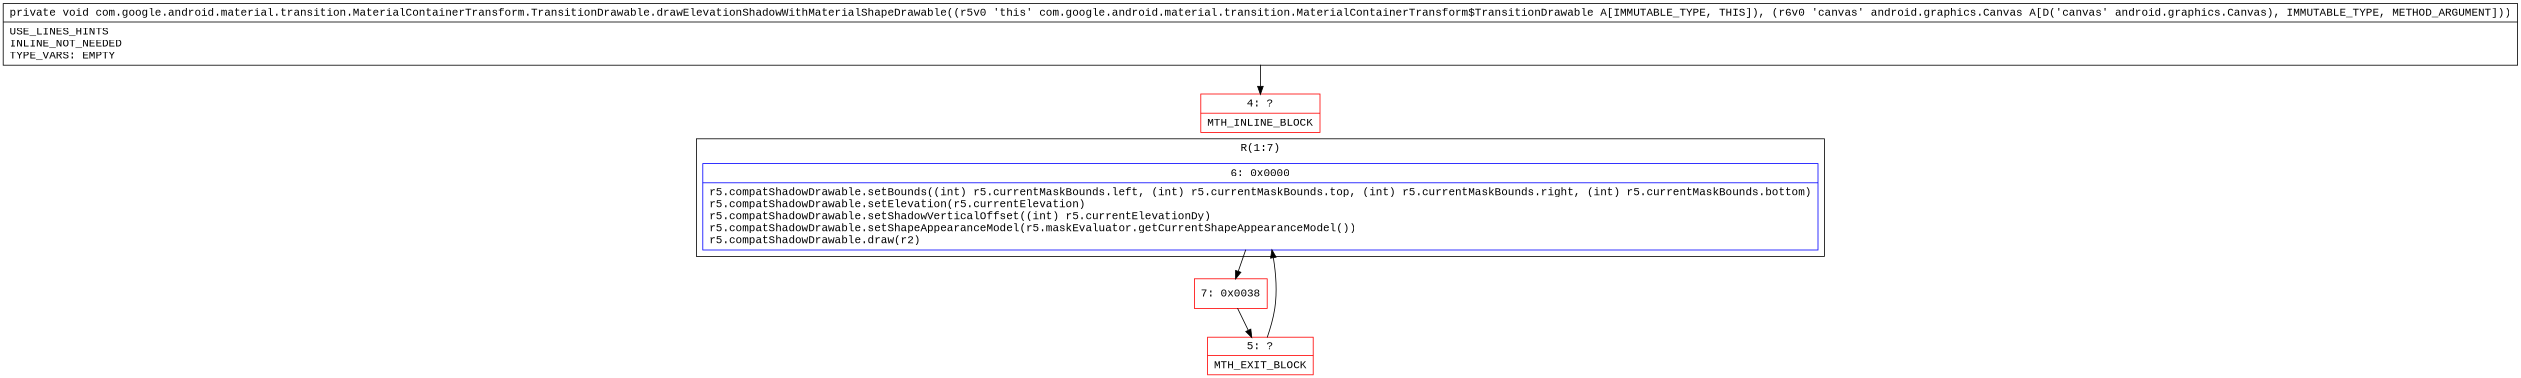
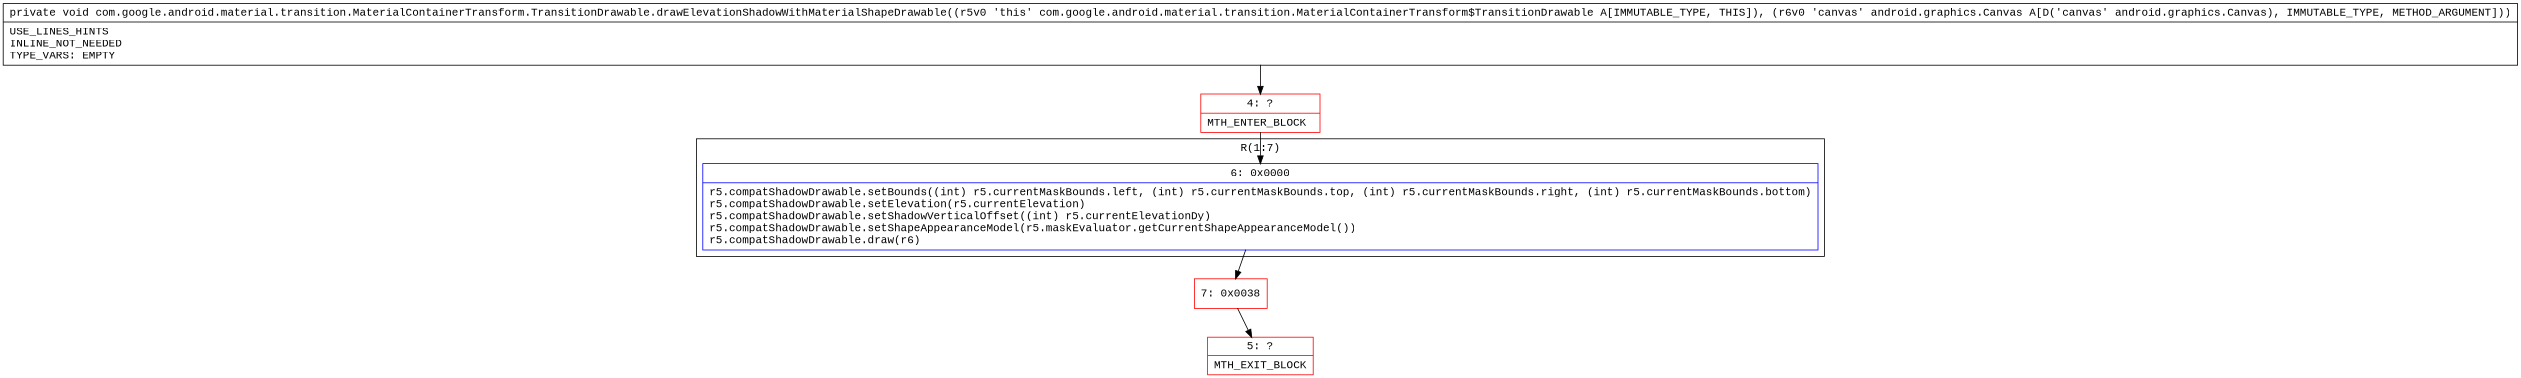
node "4: ?": text "MTH_INLINE_BLOCK" -> "MTH_ENTER_BLOCK"
node "6: 0x0000": text "r5.compatShadowDrawable.draw(r2)" -> "r5.compatShadowDrawable.draw(r6)"
edge "5: ?" -> "6: 0x0000": now "4: ?" -> "6: 0x0000"
